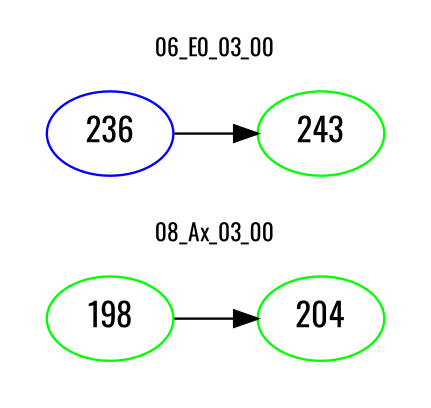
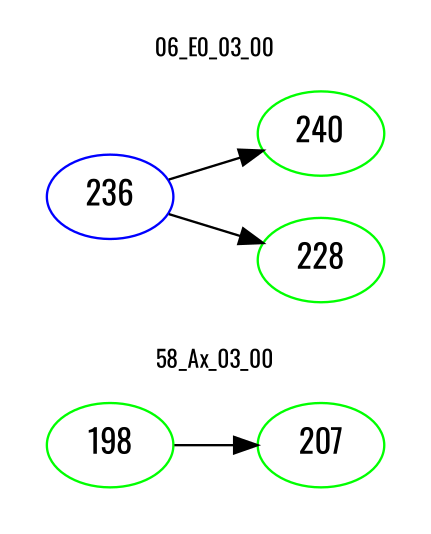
node "243": label "243" -> "240"
cluster "08_Ax_03_00": label "08_Ax_03_00" -> "58_Ax_03_00"
node "228": added
node "204": label "204" -> "207"
